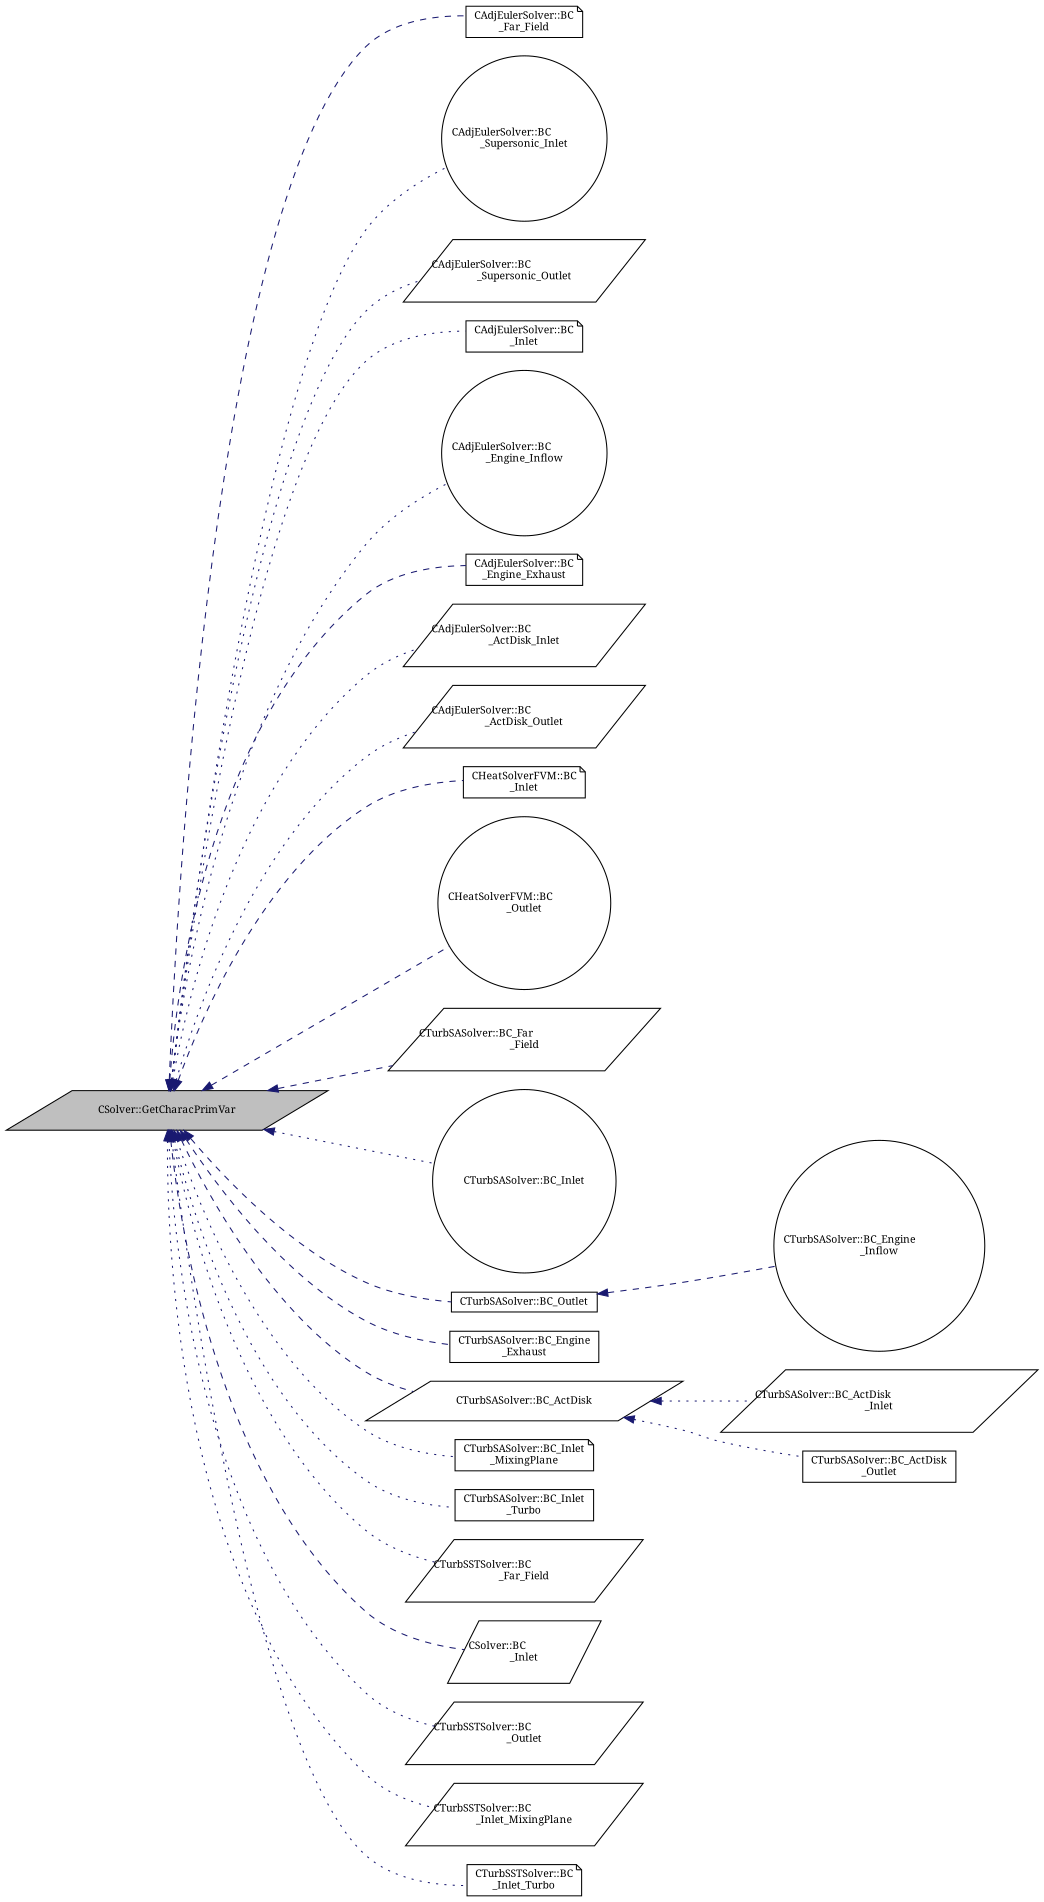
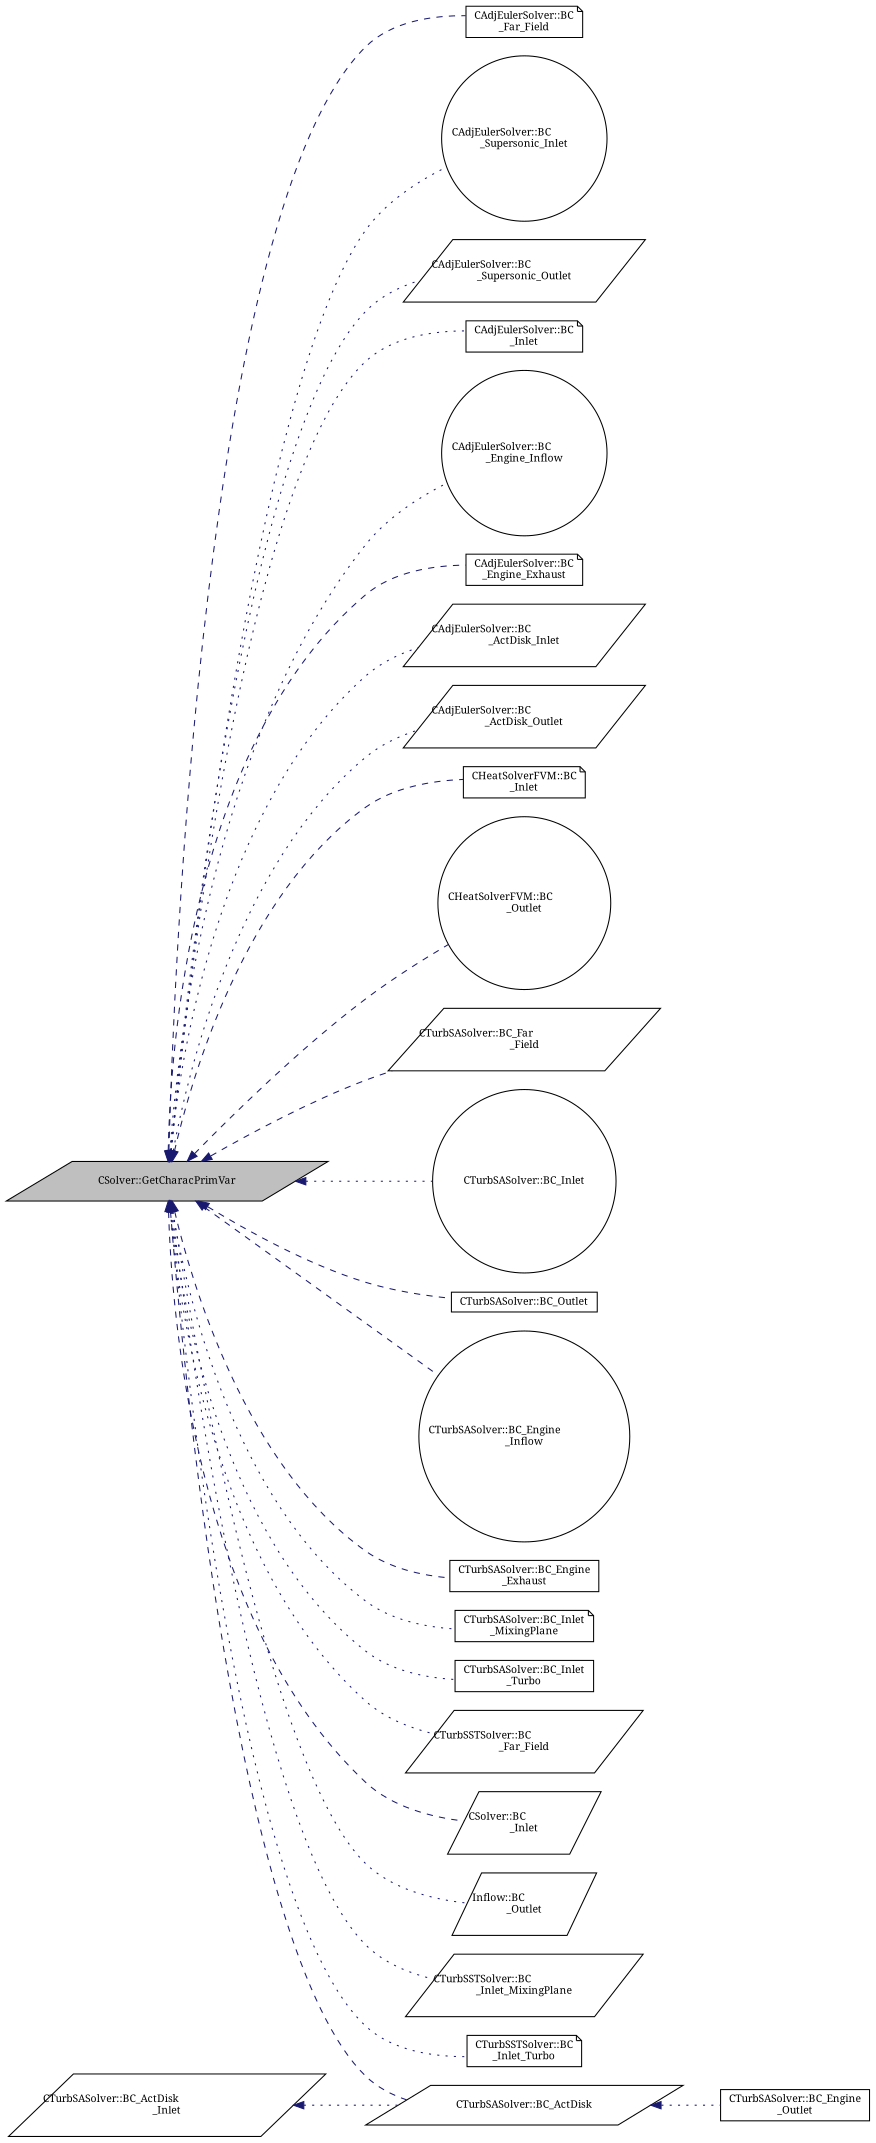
edge "CTurbSASolver::BC_Engine _Inflow" -> "CTurbSASolver::BC_Outlet": now "CTurbSASolver::BC_Engine _Inflow" -> "CSolver::GetCharacPrimVar"
edge "CTurbSASolver::BC_ActDisk _Inlet" -> "CTurbSASolver::BC_ActDisk": reversed
node "CTurbSASolver::BC_ActDisk _Outlet": label "CTurbSASolver::BC_ActDisk _Outlet" -> "CTurbSASolver::BC_Engine _Outlet"
node "CTurbSSTSolver::BC _Outlet": label "CTurbSSTSolver::BC _Outlet" -> "Inflow::BC _Outlet"
